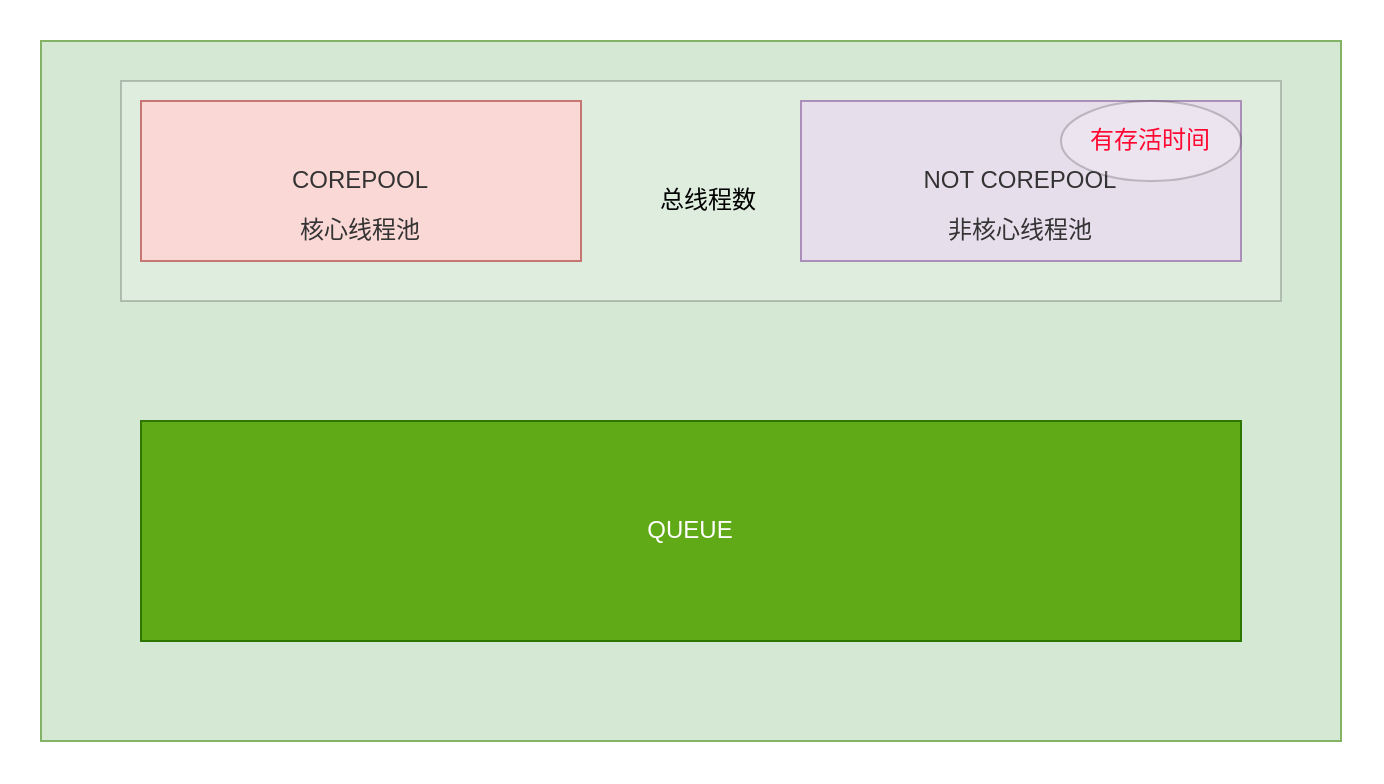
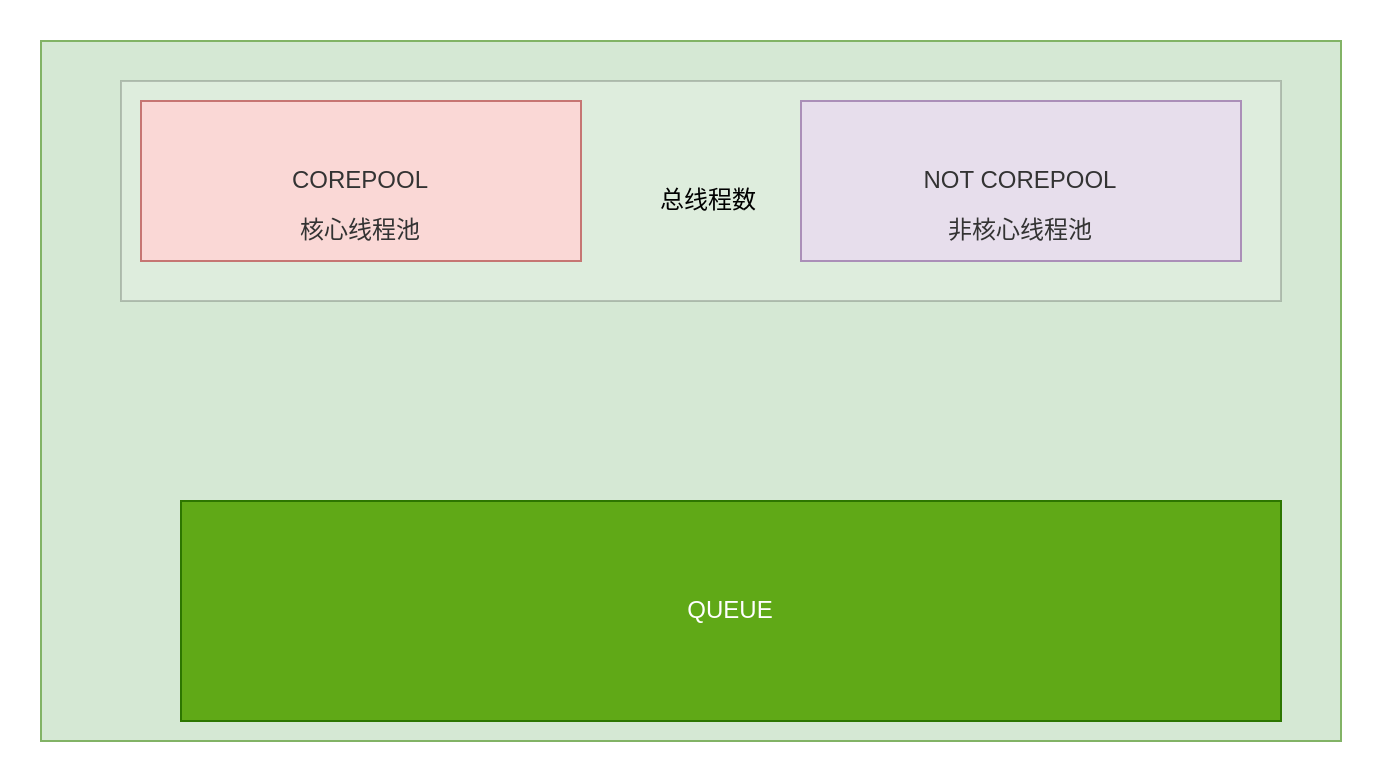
node "有存活时间": removed
node "QUEUE": moved (691, 531) -> (731, 611)
